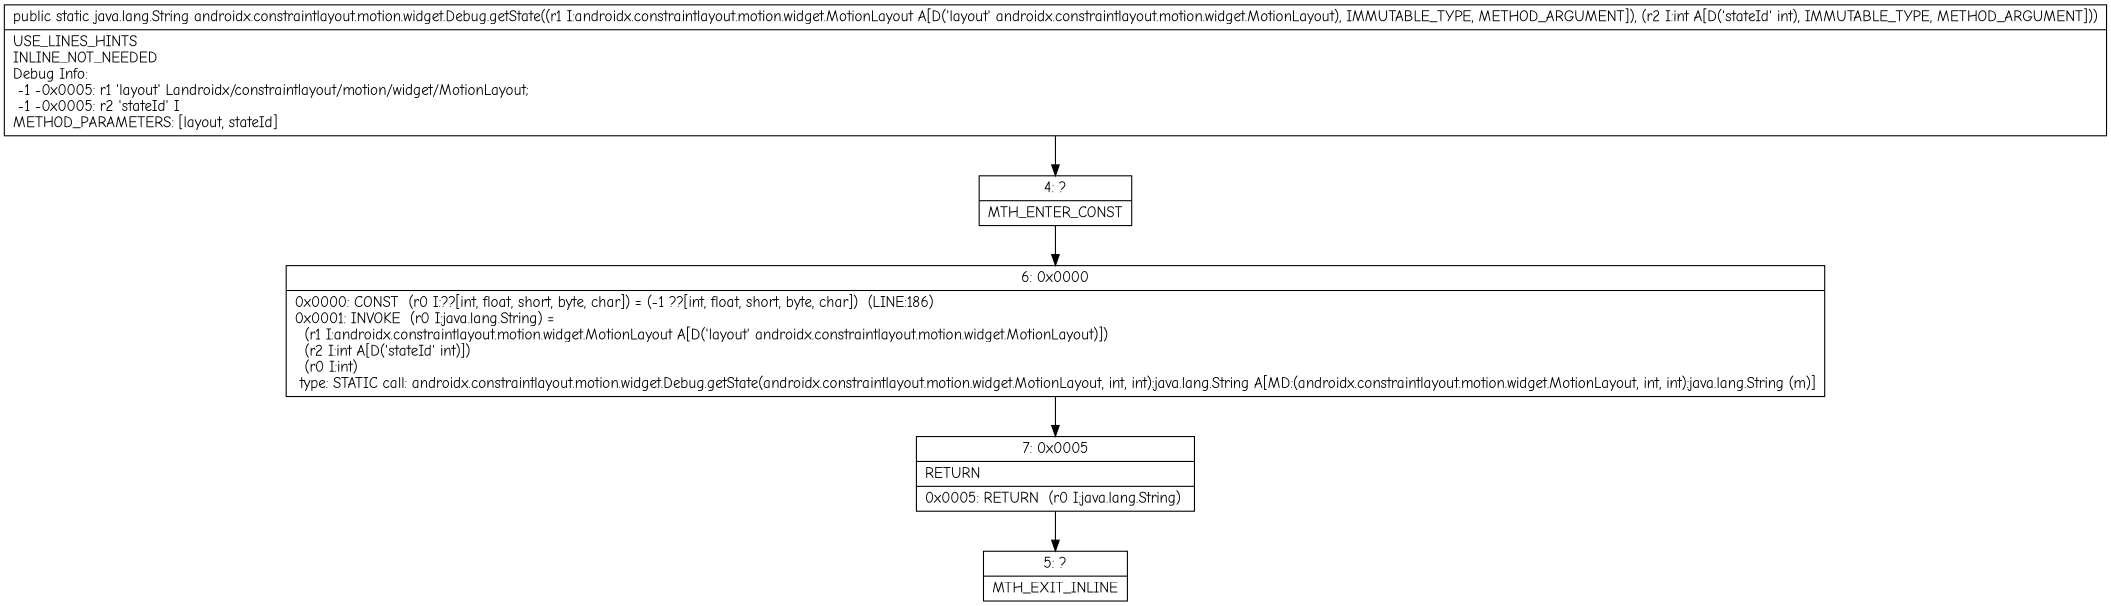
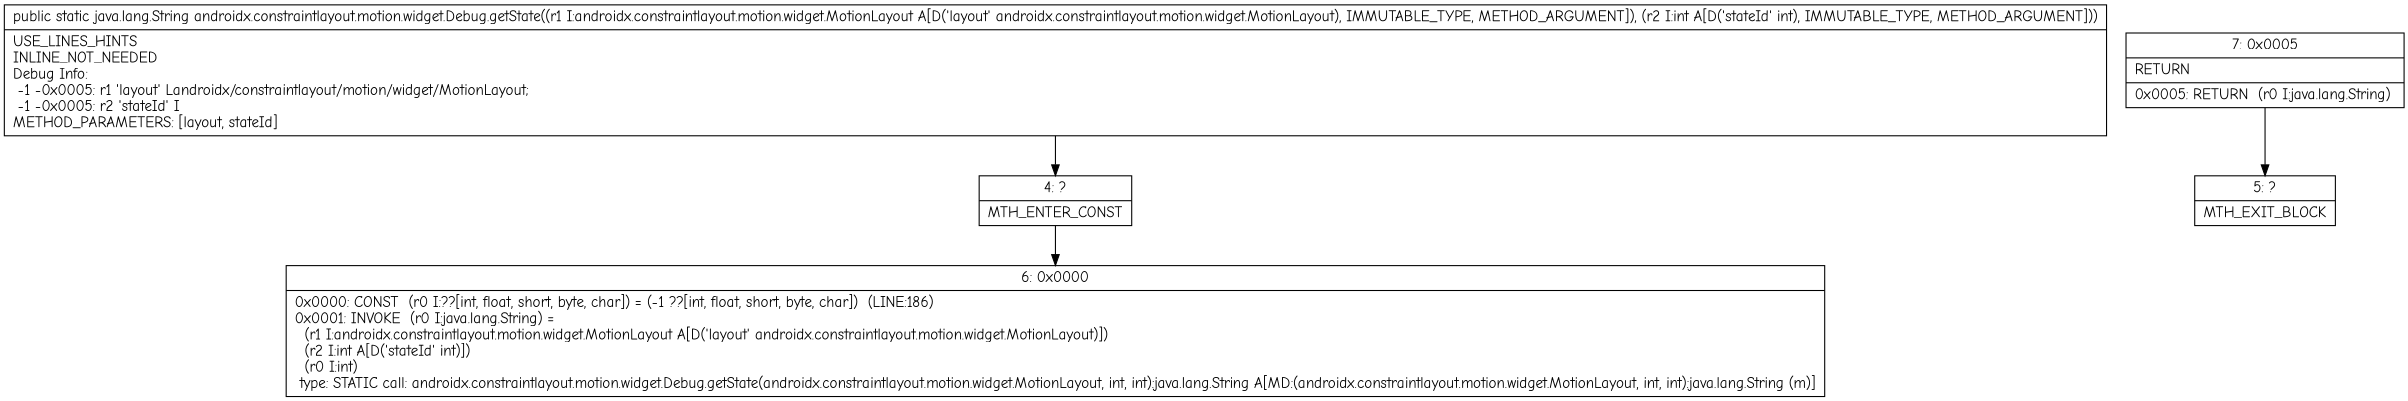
edge "6: 0x0000" -> "7: 0x0005": removed
node "5: ?": text "MTH_EXIT_INLINE" -> "MTH_EXIT_BLOCK"
